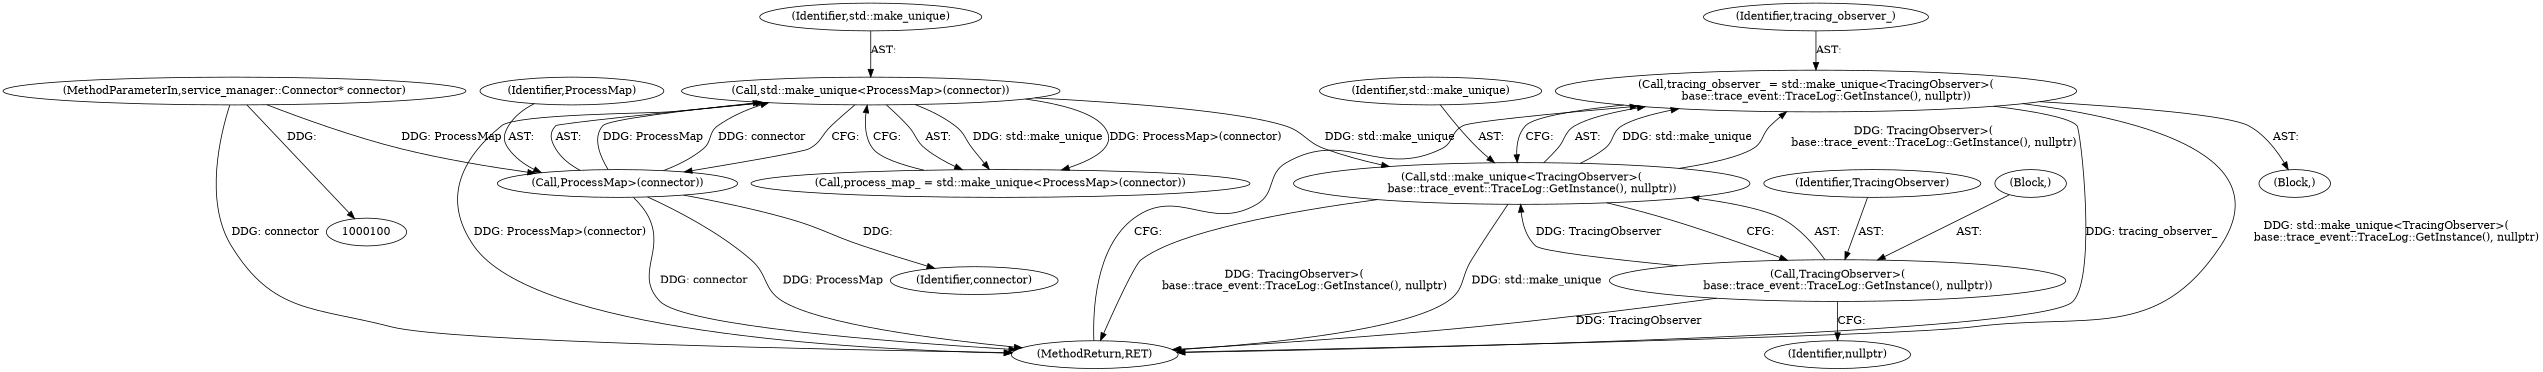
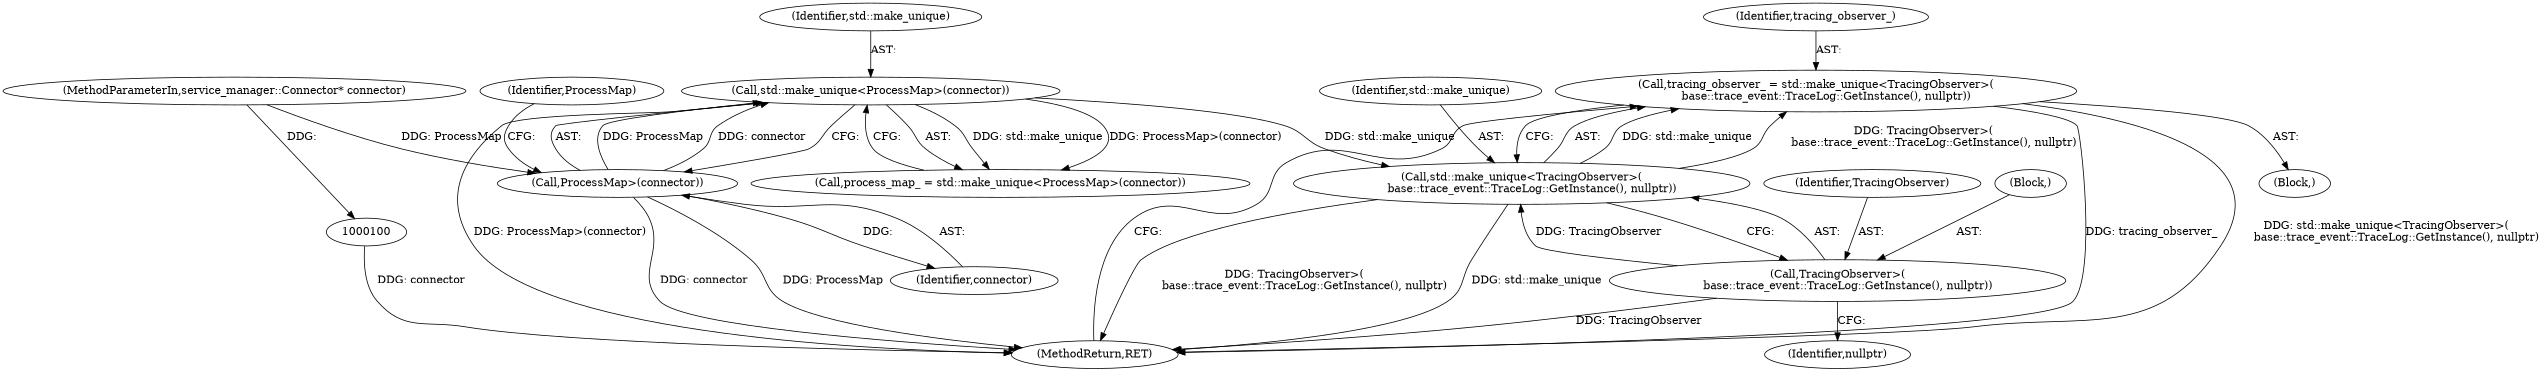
edge "(Identifier,ProcessMap)" -> "(Call,ProcessMap>(connector))": label "AST: " -> "CFG: "
edge "(Identifier,connector)" -> "(Call,ProcessMap>(connector))": added, label "AST:"
edge "(MethodParameterIn,service_manager::Connector* connector)" -> "(MethodReturn,RET)": now "1000100" -> "(MethodReturn,RET)"
